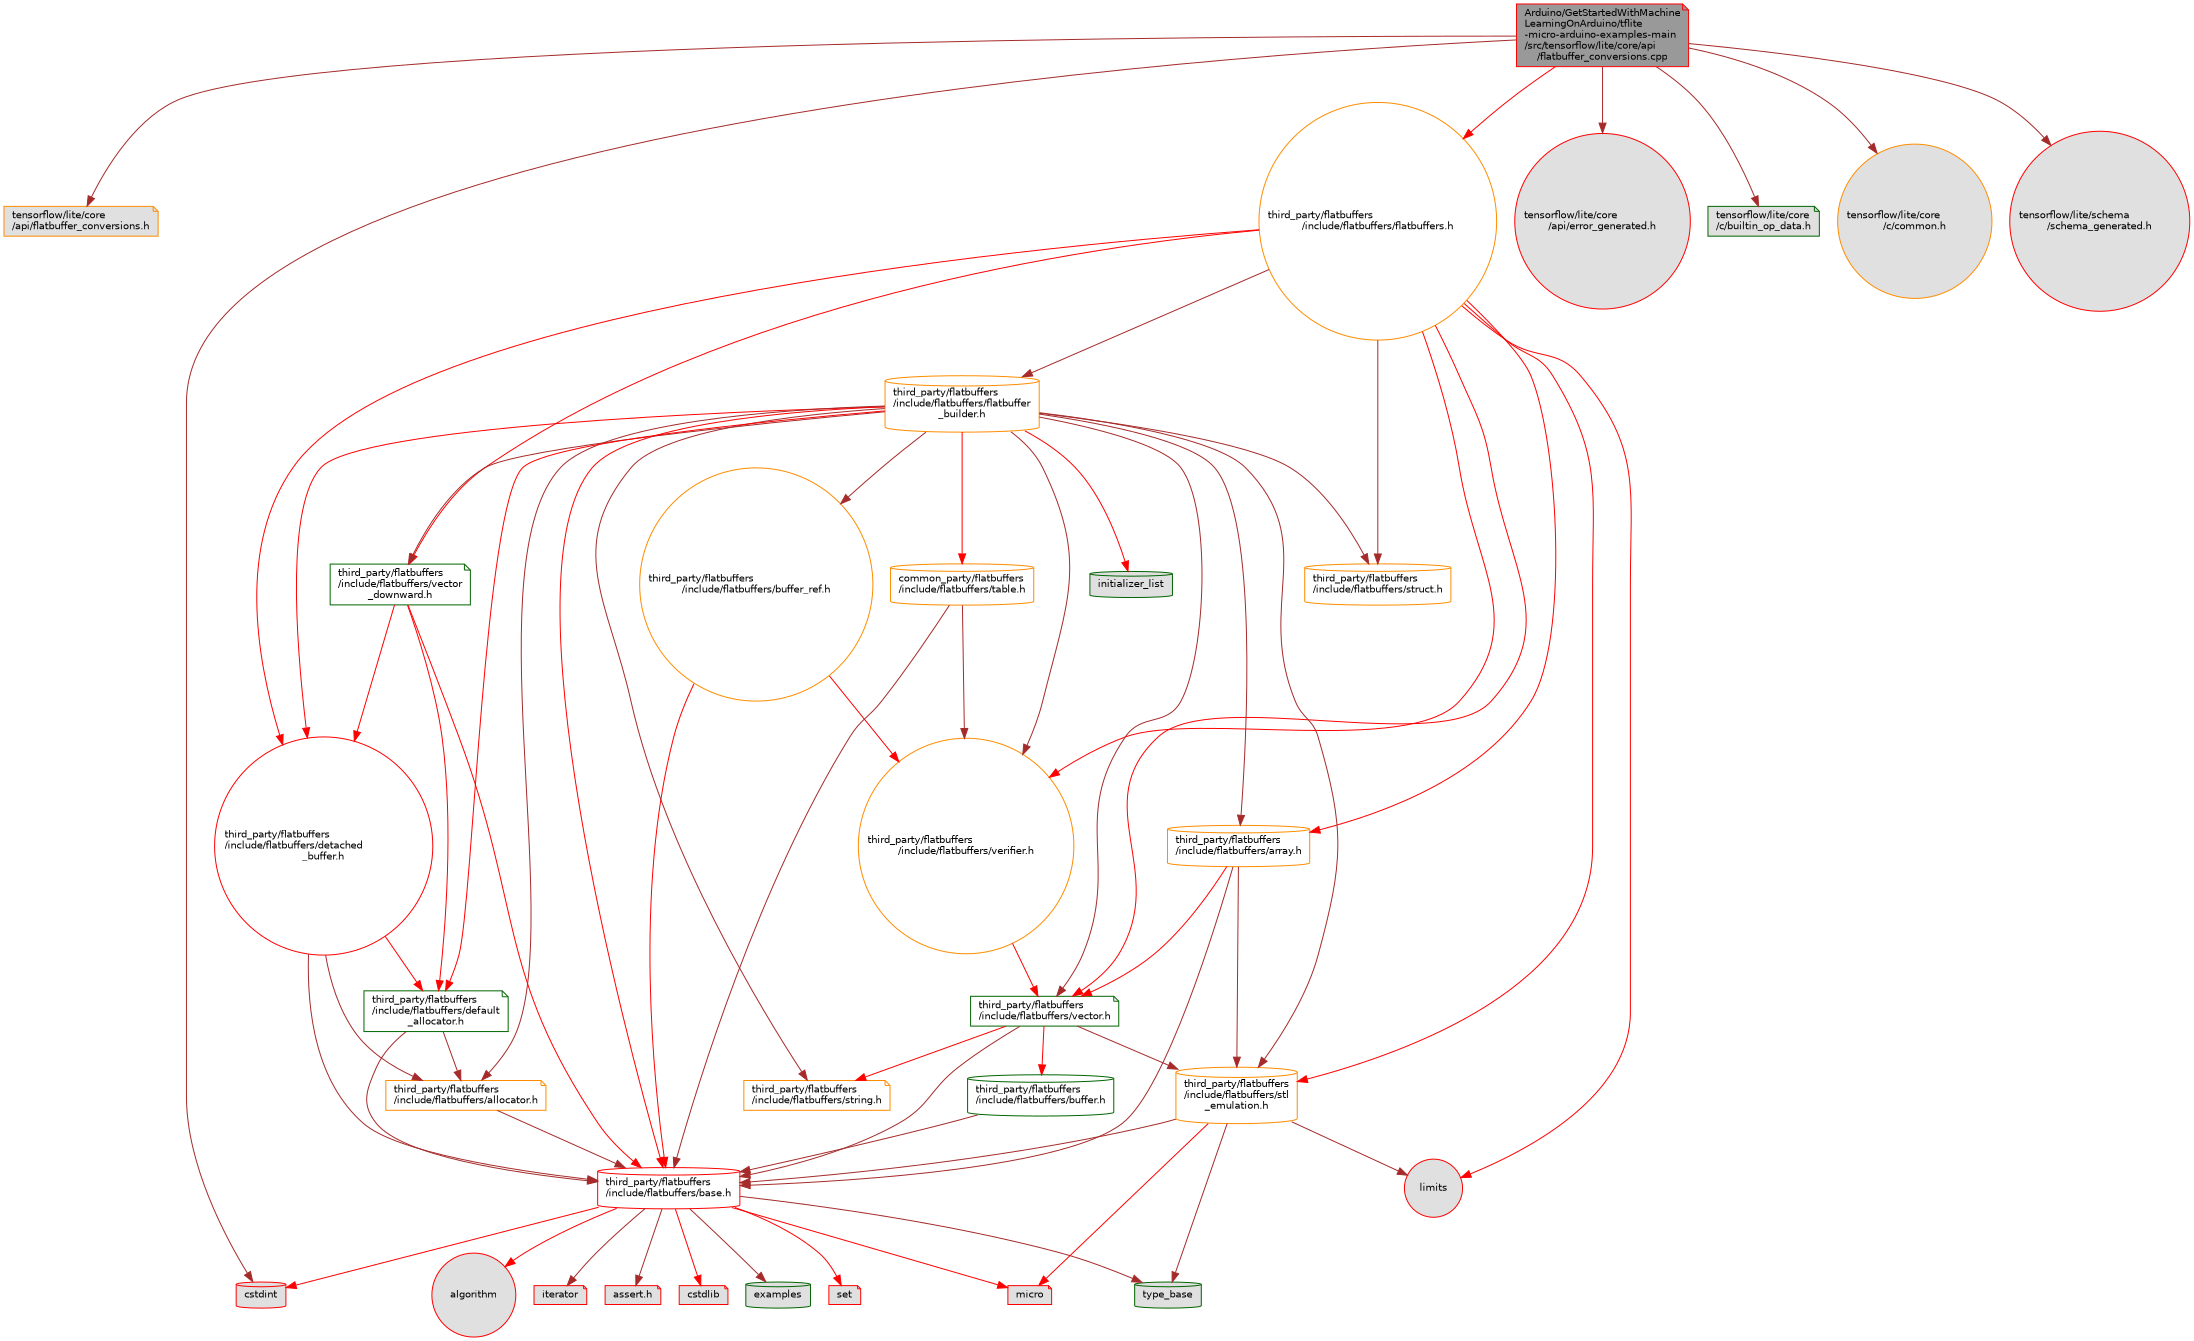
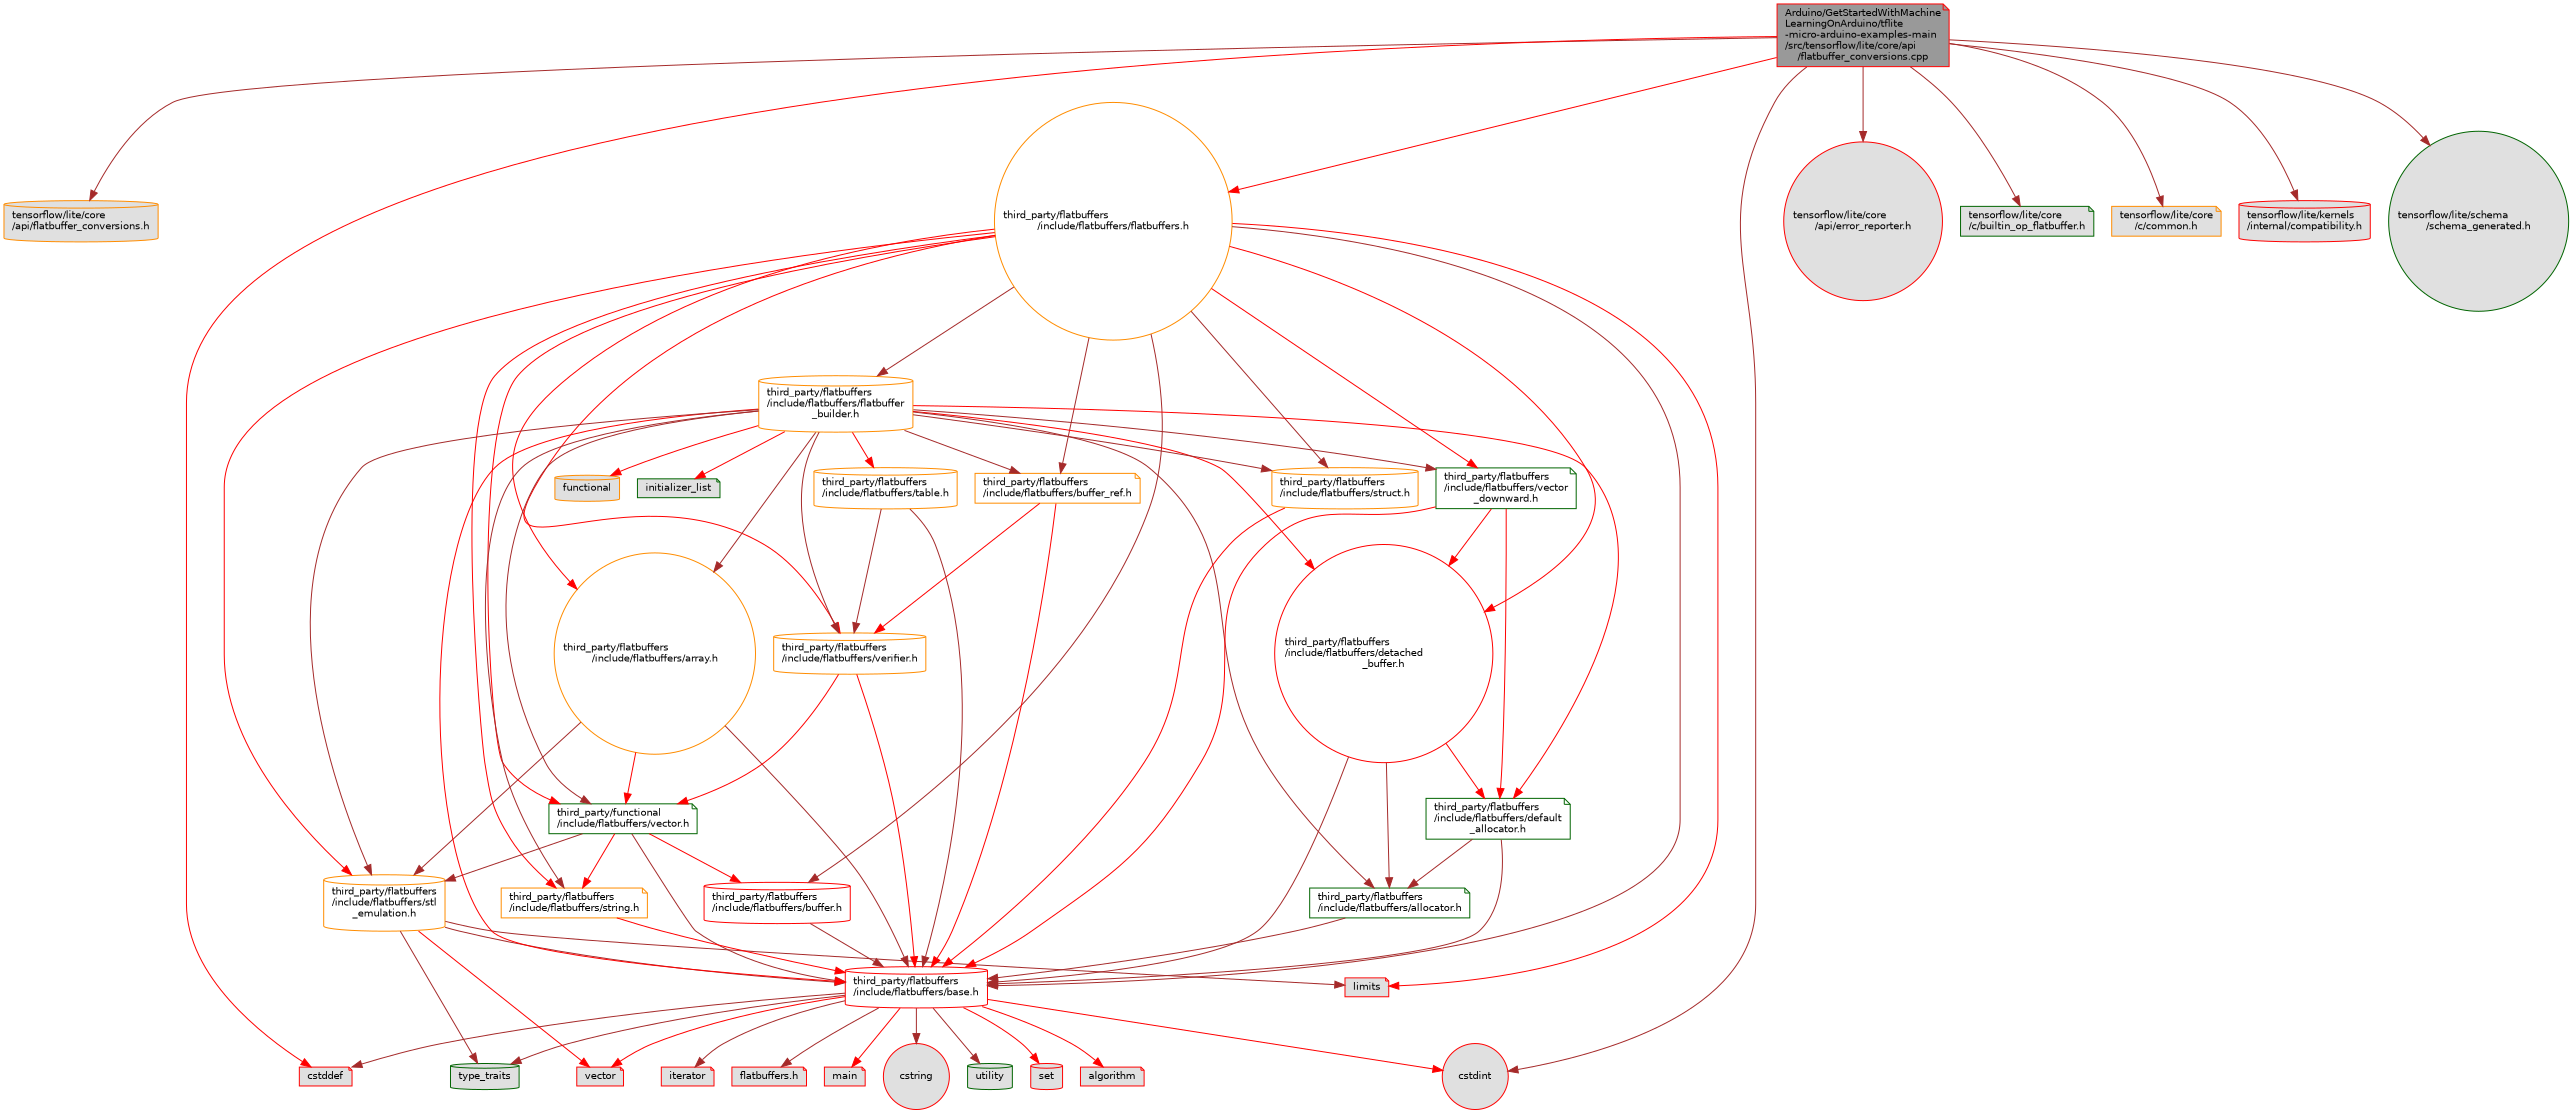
node "tensorflow/lite/core /api/flatbuffer_conversions.h": shape note -> cylinder
node "tensorflow/lite/core /api/error_generated.h": label "tensorflow/lite/core /api/error_generated.h" -> "tensorflow/lite/core /api/error_reporter.h"
node "tensorflow/lite/core /c/builtin_op_data.h": label "tensorflow/lite/core /c/builtin_op_data.h" -> "tensorflow/lite/core /c/builtin_op_flatbuffer.h"
node "tensorflow/lite/core /c/common.h": shape circle -> note
node "tensorflow/lite/schema /schema_generated.h": color red -> darkgreen
node "tensorflow/lite/kernels /internal/compatibility.h": added
edge "third_party/flatbuffers /include/flatbuffers/flatbuffers.h" -> "third_party/flatbuffers /include/flatbuffers/string.h": added
edge "third_party/flatbuffers /include/flatbuffers/flatbuffers.h" -> "third_party/flatbuffers /include/flatbuffers/buffer_ref.h": added
node "functional": added
node "third_party/flatbuffers /include/flatbuffers/buffer_ref.h": shape circle -> note
node "common_party/flatbuffers /include/flatbuffers/table.h": label "common_party/flatbuffers /include/flatbuffers/table.h" -> "third_party/flatbuffers /include/flatbuffers/table.h"
node "initializer_list": shape cylinder -> note
edge "third_party/flatbuffers /include/flatbuffers/flatbuffers.h" -> "third_party/flatbuffers /include/flatbuffers/buffer.h": added
edge "third_party/flatbuffers /include/flatbuffers/flatbuffers.h" -> "third_party/flatbuffers /include/flatbuffers/base.h": added
edge "third_party/flatbuffers /include/flatbuffers/struct.h" -> "third_party/flatbuffers /include/flatbuffers/base.h": added
edge "third_party/flatbuffers /include/flatbuffers/verifier.h" -> "third_party/flatbuffers /include/flatbuffers/base.h": added
node "third_party/flatbuffers /include/flatbuffers/verifier.h": shape circle -> cylinder
node "third_party/flatbuffers /include/flatbuffers/array.h": shape cylinder -> circle
edge "third_party/flatbuffers /include/flatbuffers/string.h" -> "third_party/flatbuffers /include/flatbuffers/base.h": added
node "third_party/flatbuffers /include/flatbuffers/vector.h": label "third_party/flatbuffers /include/flatbuffers/vector.h" -> "third_party/functional /include/flatbuffers/vector.h"
node "cstddef": added
node "cstring": added
node "third_party/flatbuffers /include/flatbuffers/allocator.h": color darkorange -> darkgreen
node "third_party/flatbuffers /include/flatbuffers/buffer.h": color darkgreen -> red
node "limits": shape circle -> note
node "cstdint": shape cylinder -> circle
node "algorithm": shape circle -> note
node "assert.h": label "assert.h" -> "flatbuffers.h"
node "cstdlib": label "cstdlib" -> "main"
node "examples": label "examples" -> "utility"
node "set": shape note -> cylinder
node "micro": label "micro" -> "vector"
node "type_base": label "type_base" -> "type_traits"
